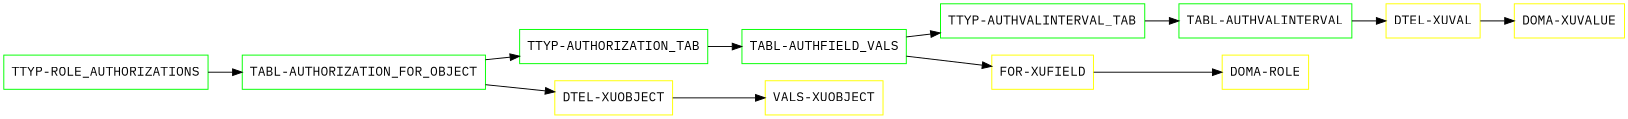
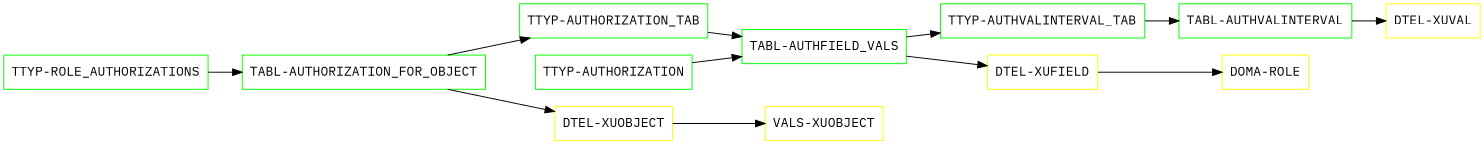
node "DOMA-XUVALUE": removed
node "TTYP-AUTHORIZATION": added
node "FOR-XUFIELD": label "FOR-XUFIELD" -> "DTEL-XUFIELD"
